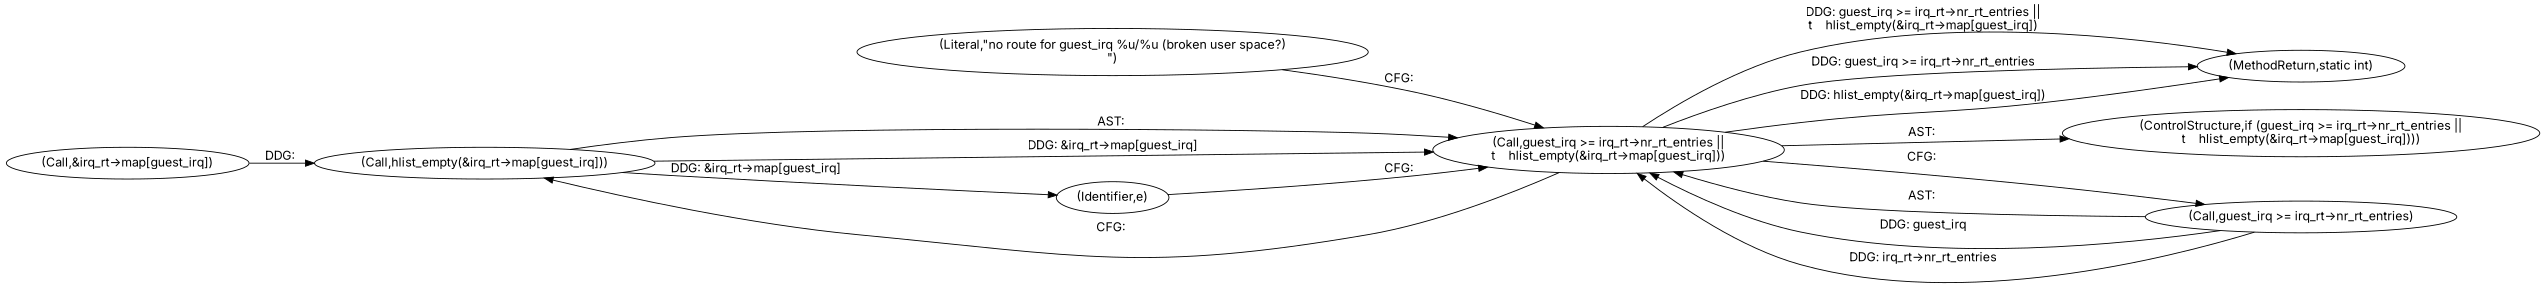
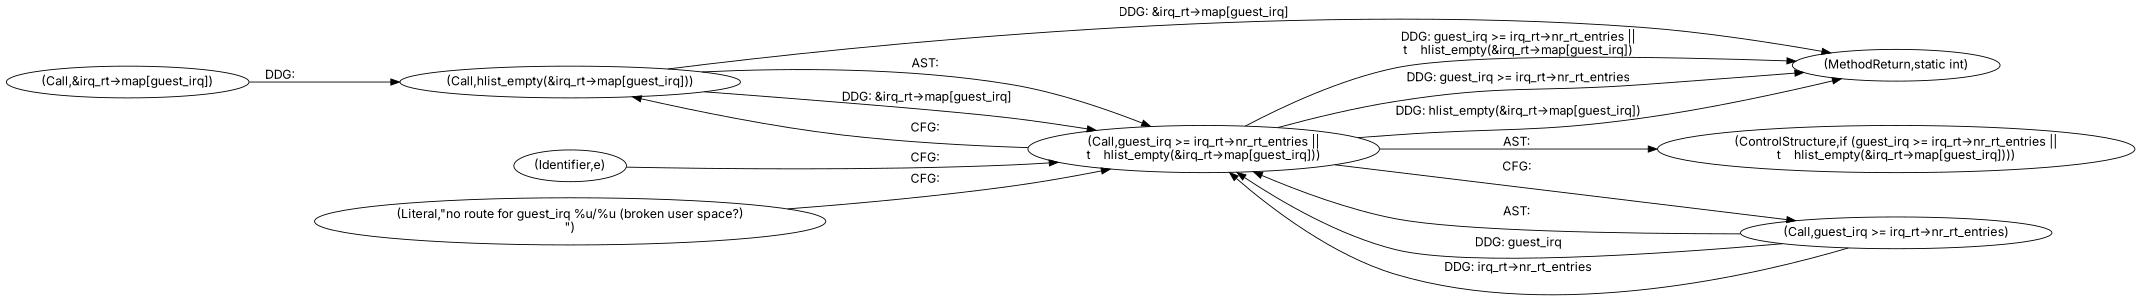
edge "(Call,hlist_empty(&irq_rt->map[guest_irq]))" -> "(Identifier,e)": now "(Call,hlist_empty(&irq_rt->map[guest_irq]))" -> "(MethodReturn,static int)"
